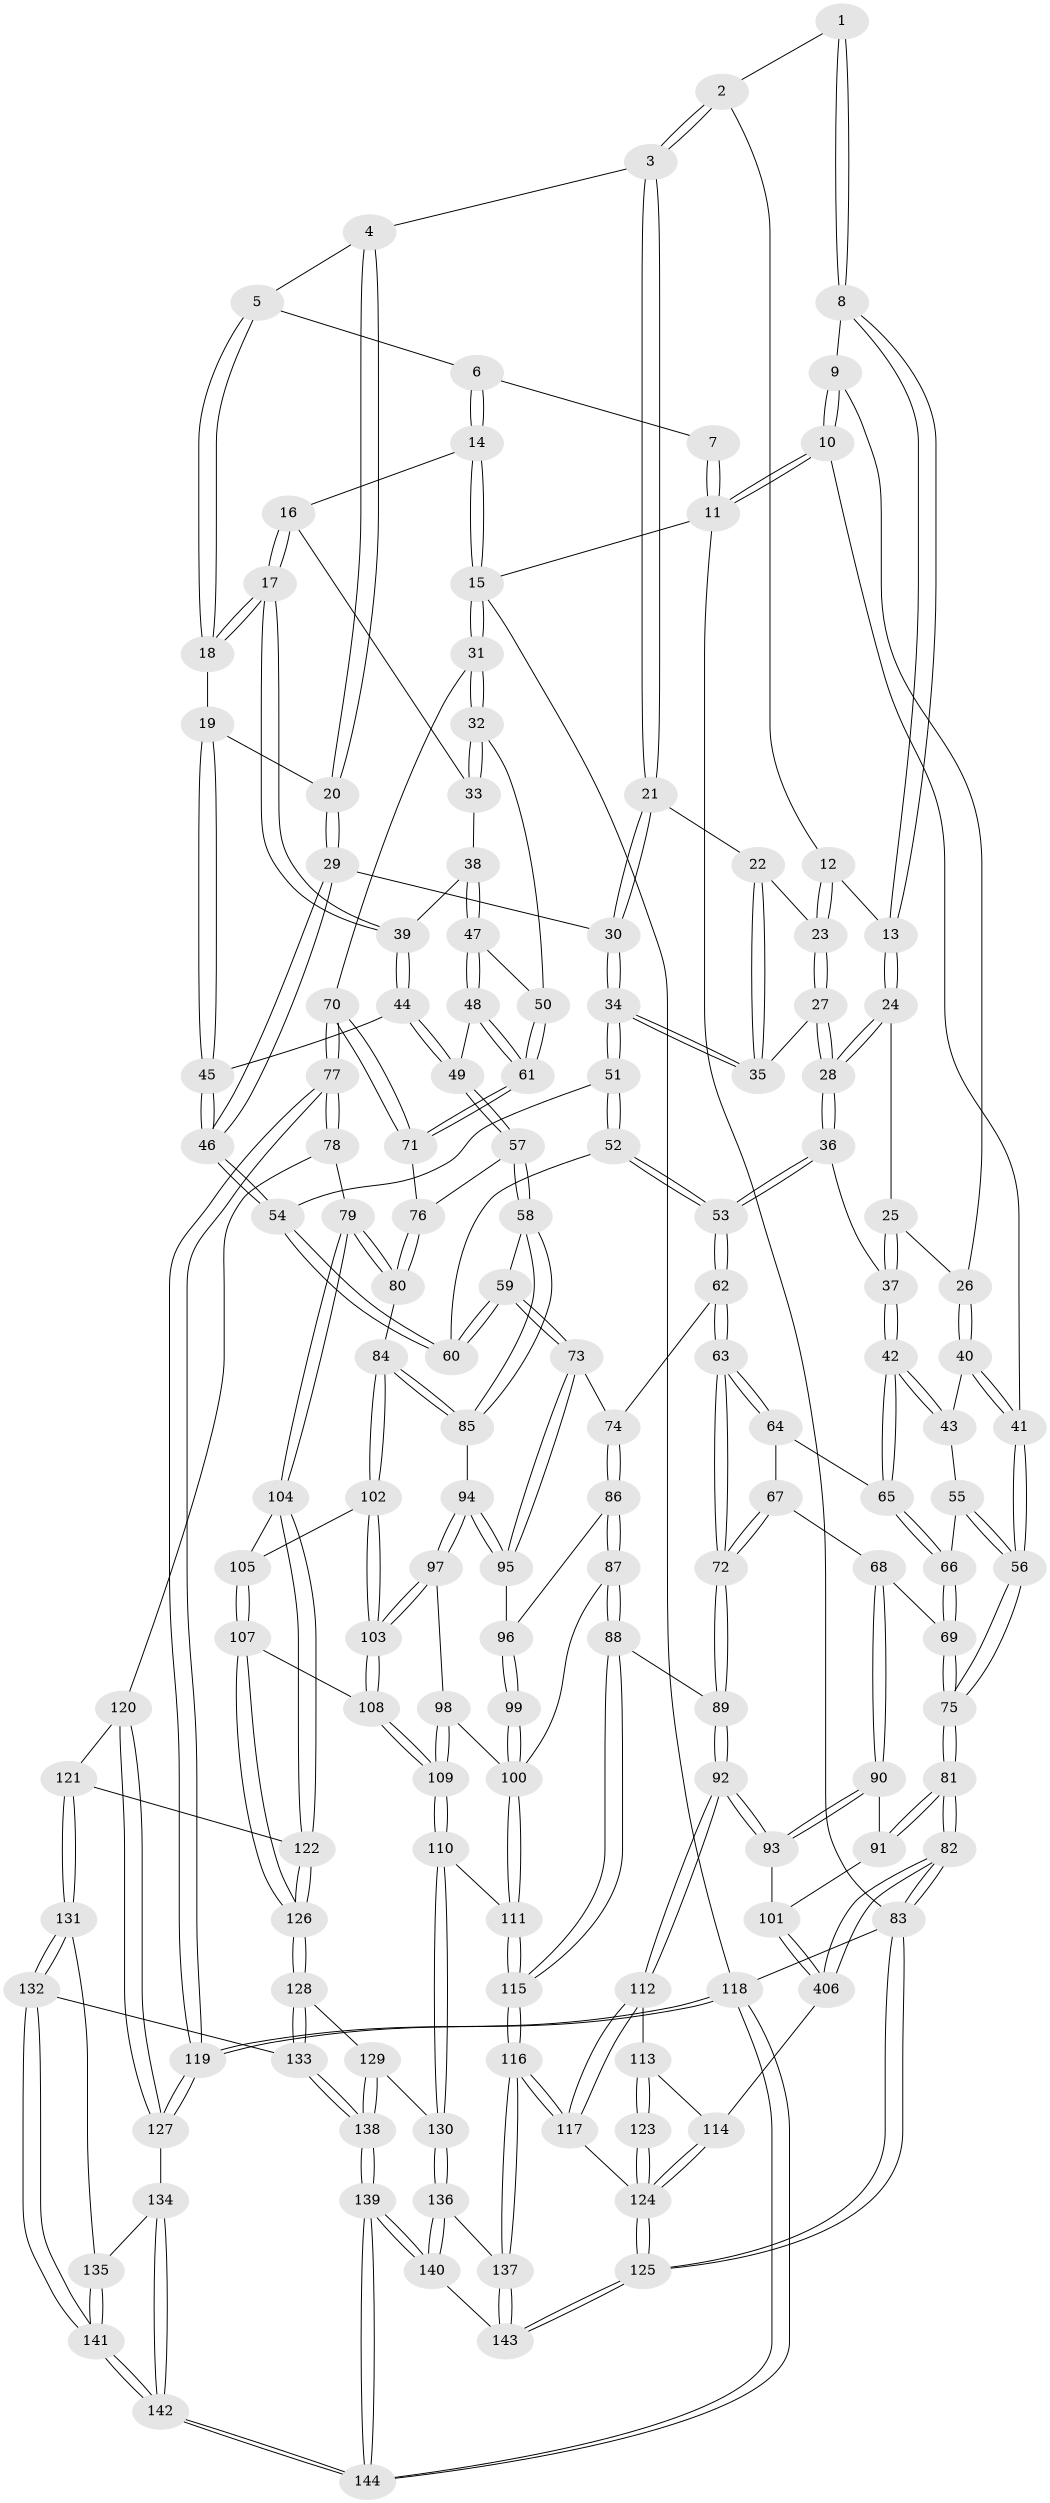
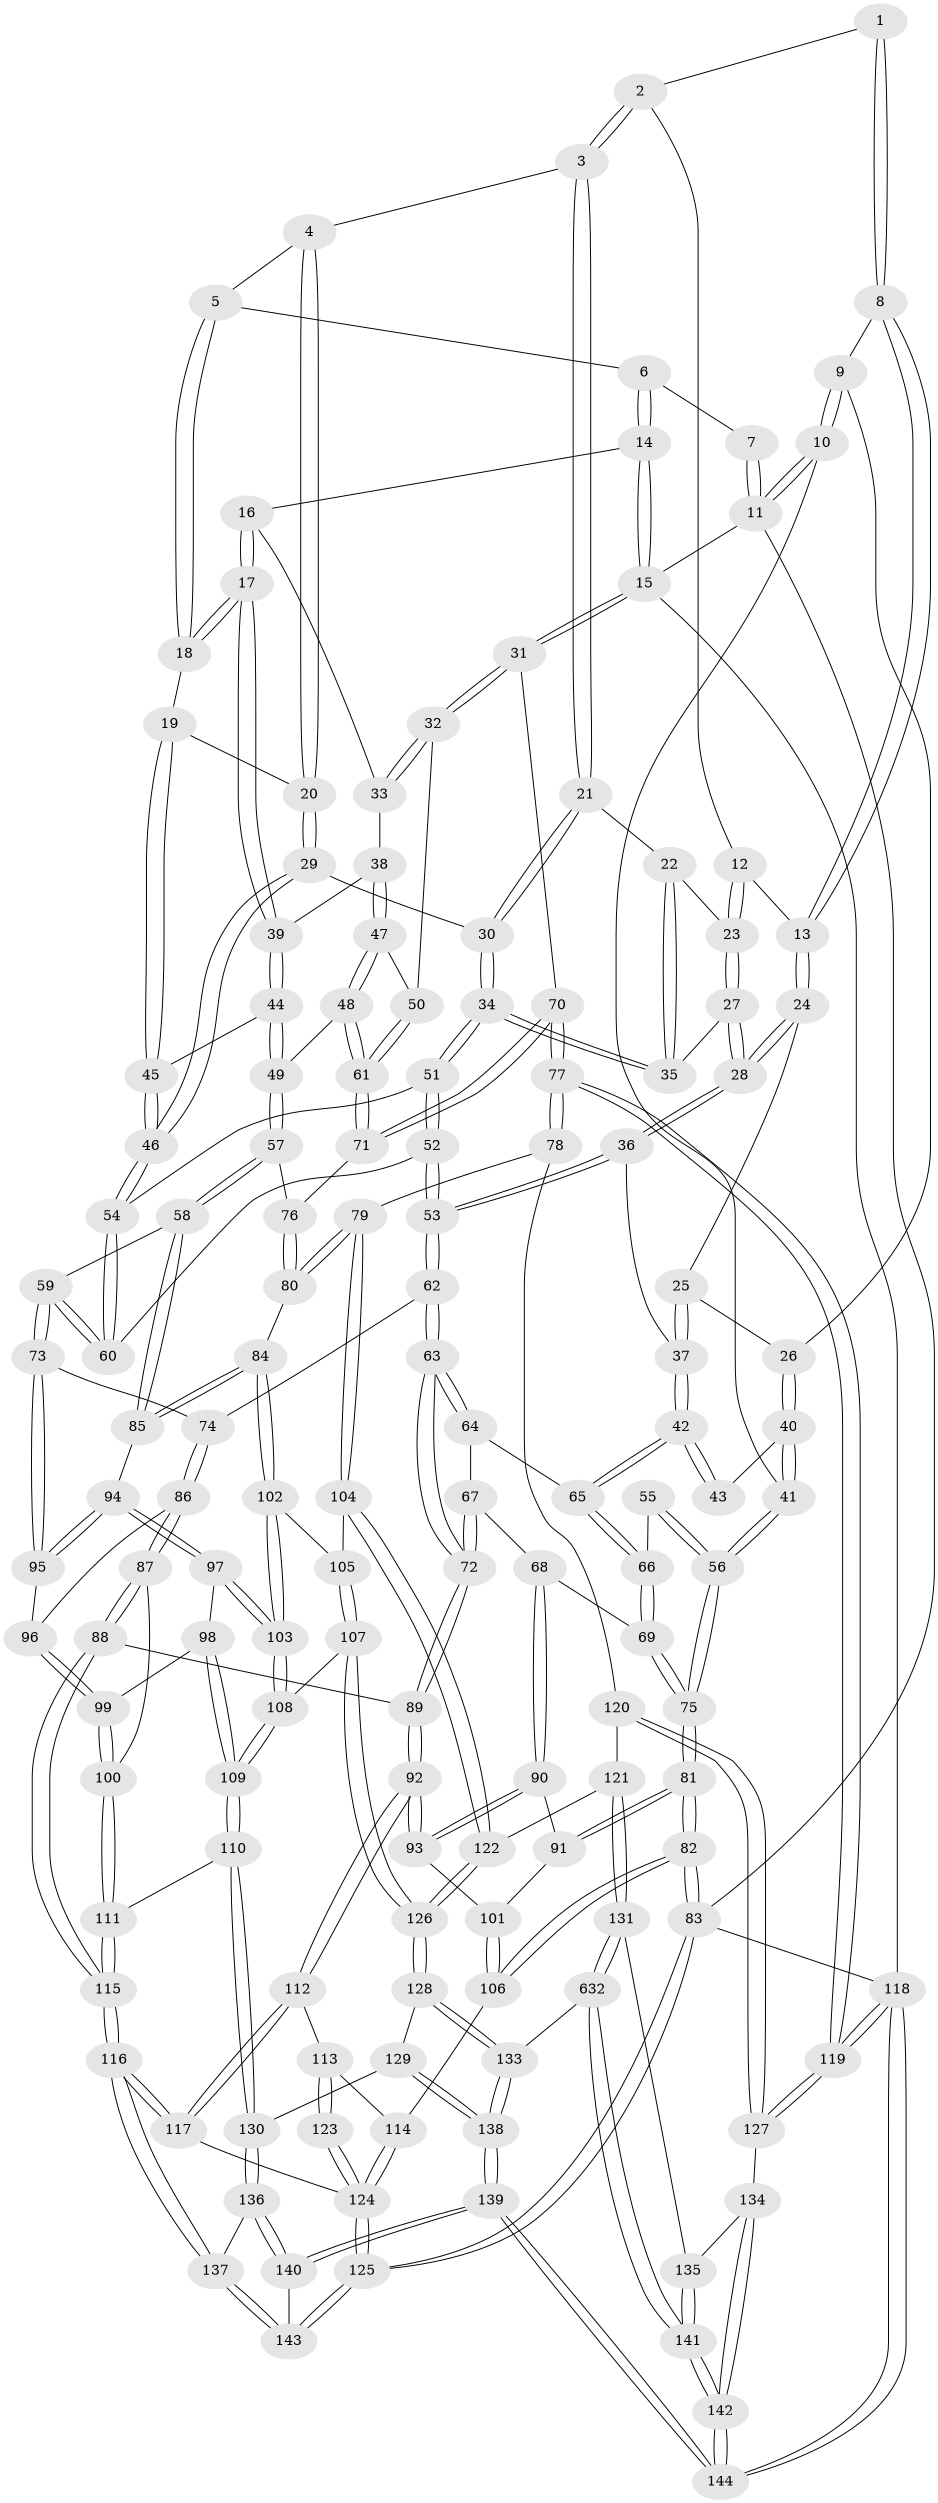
edge "43" -- "55": removed
edge "98" -- "100": now "98" -- "99"
node "132": label "132" -> "632"
node "406": label "406" -> "106"
